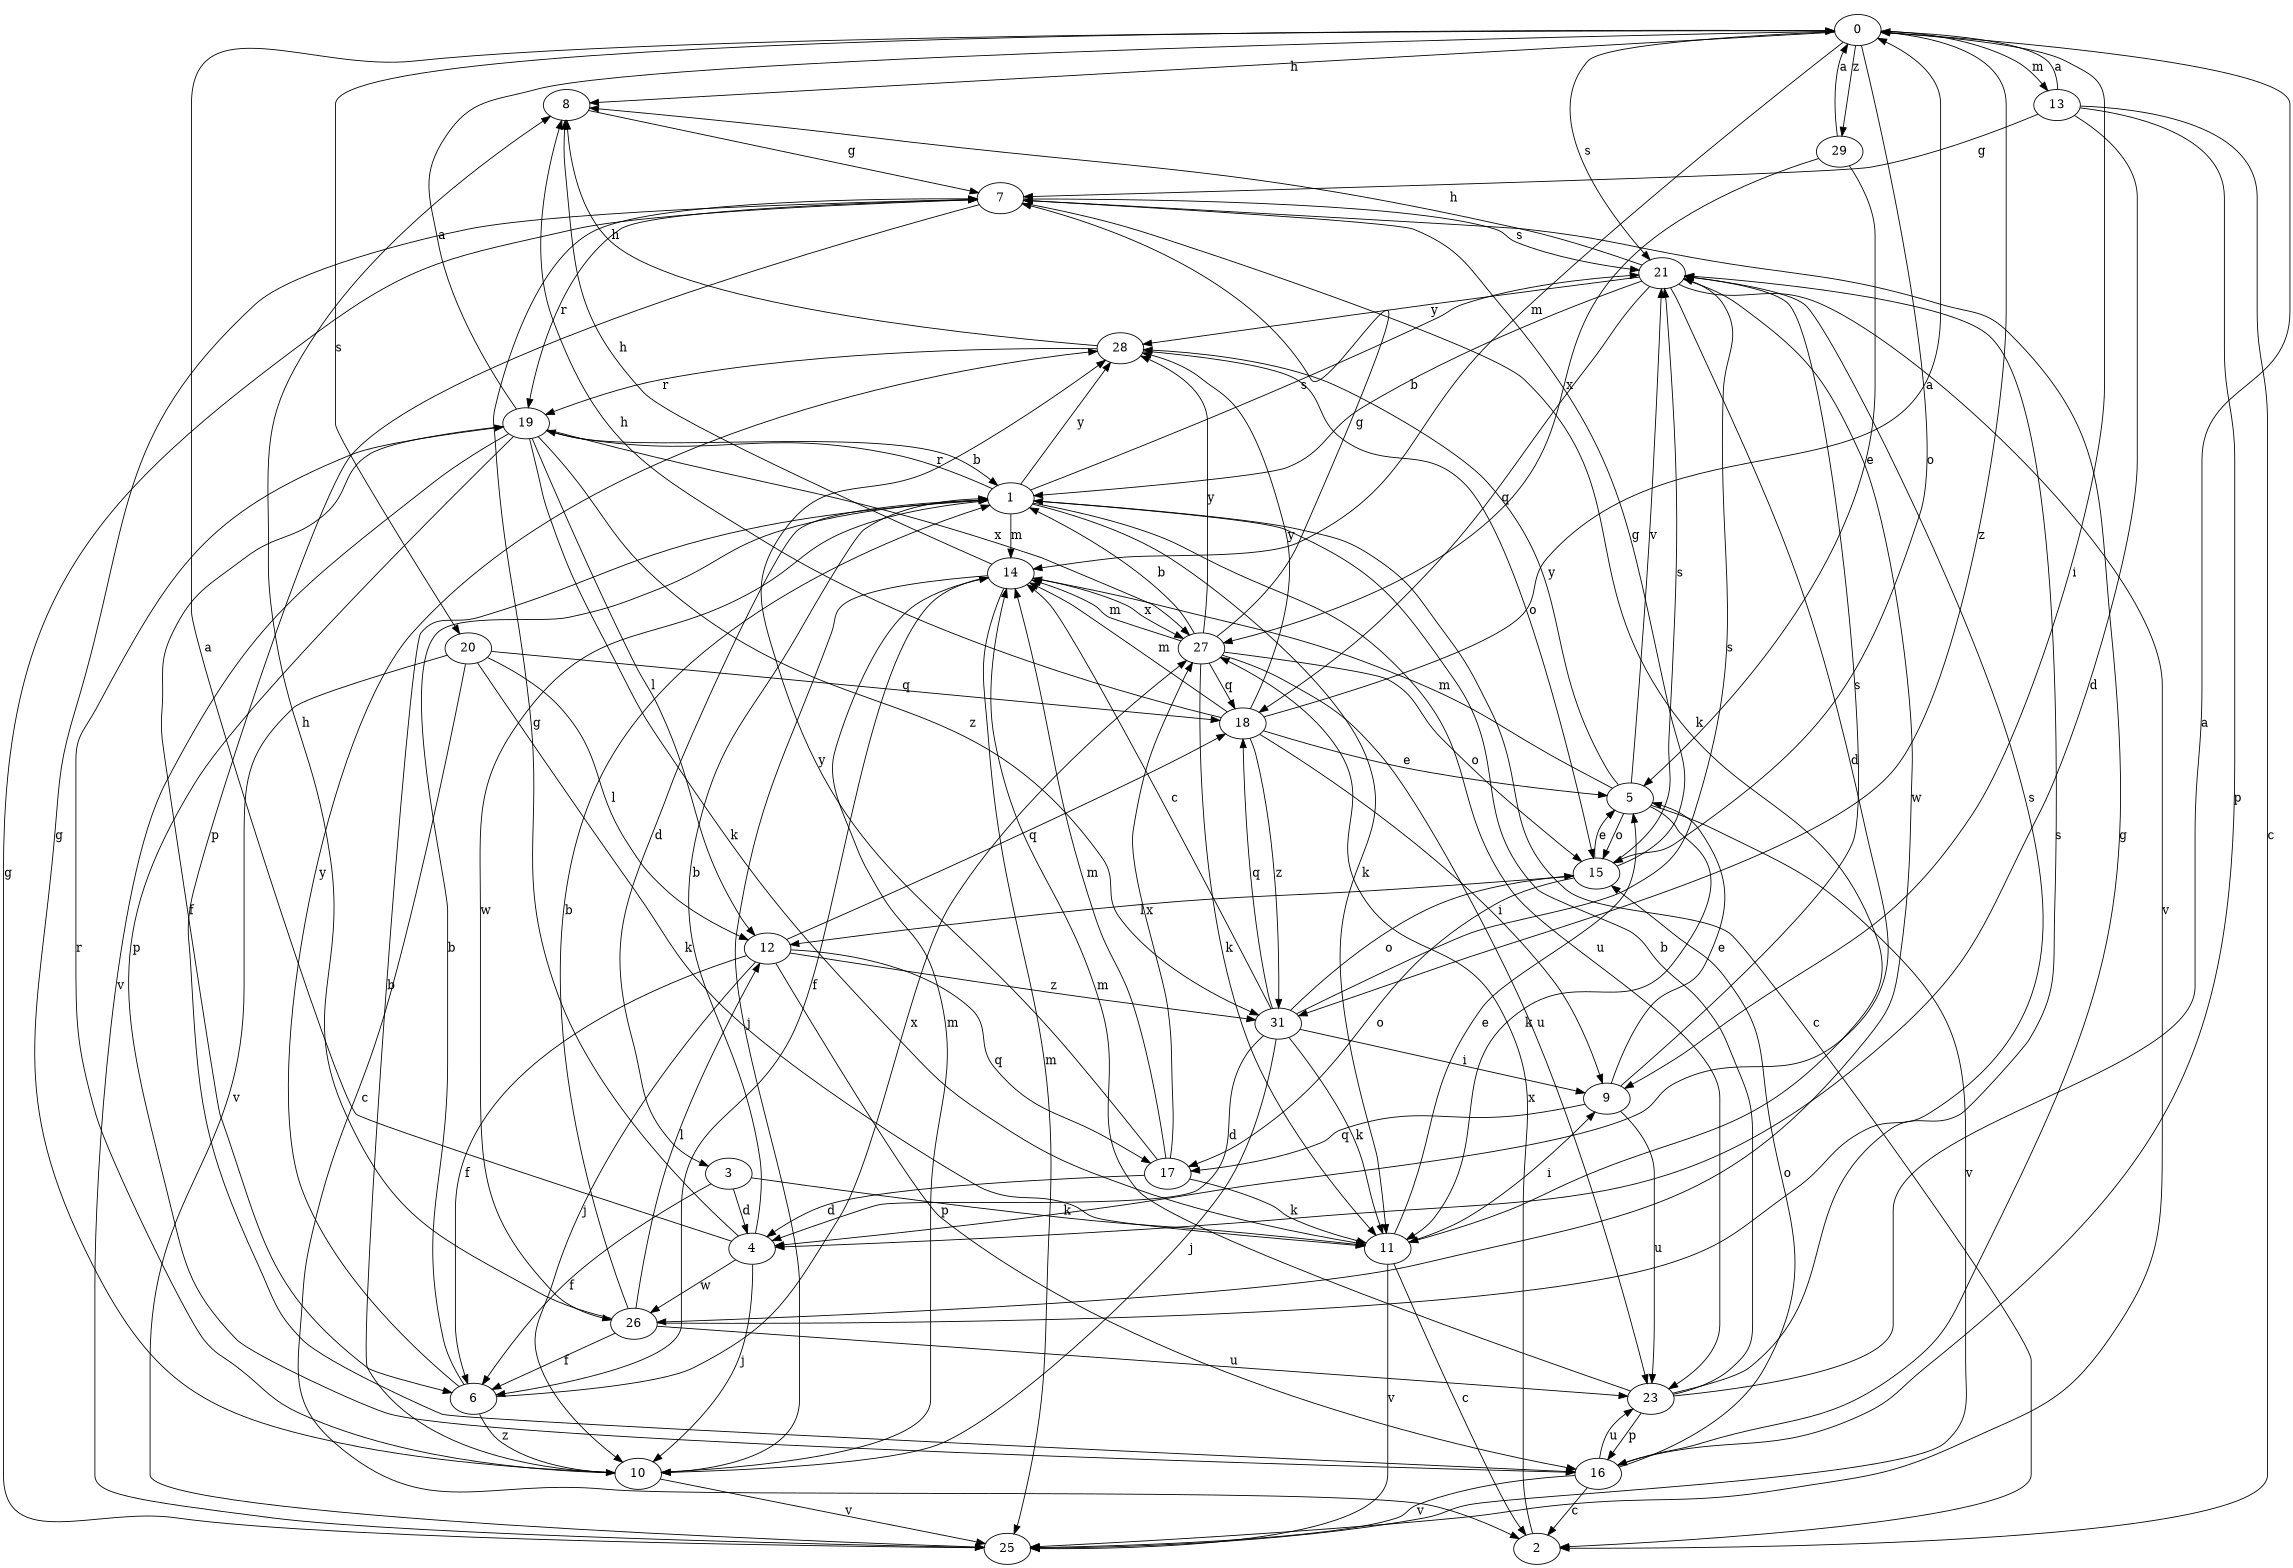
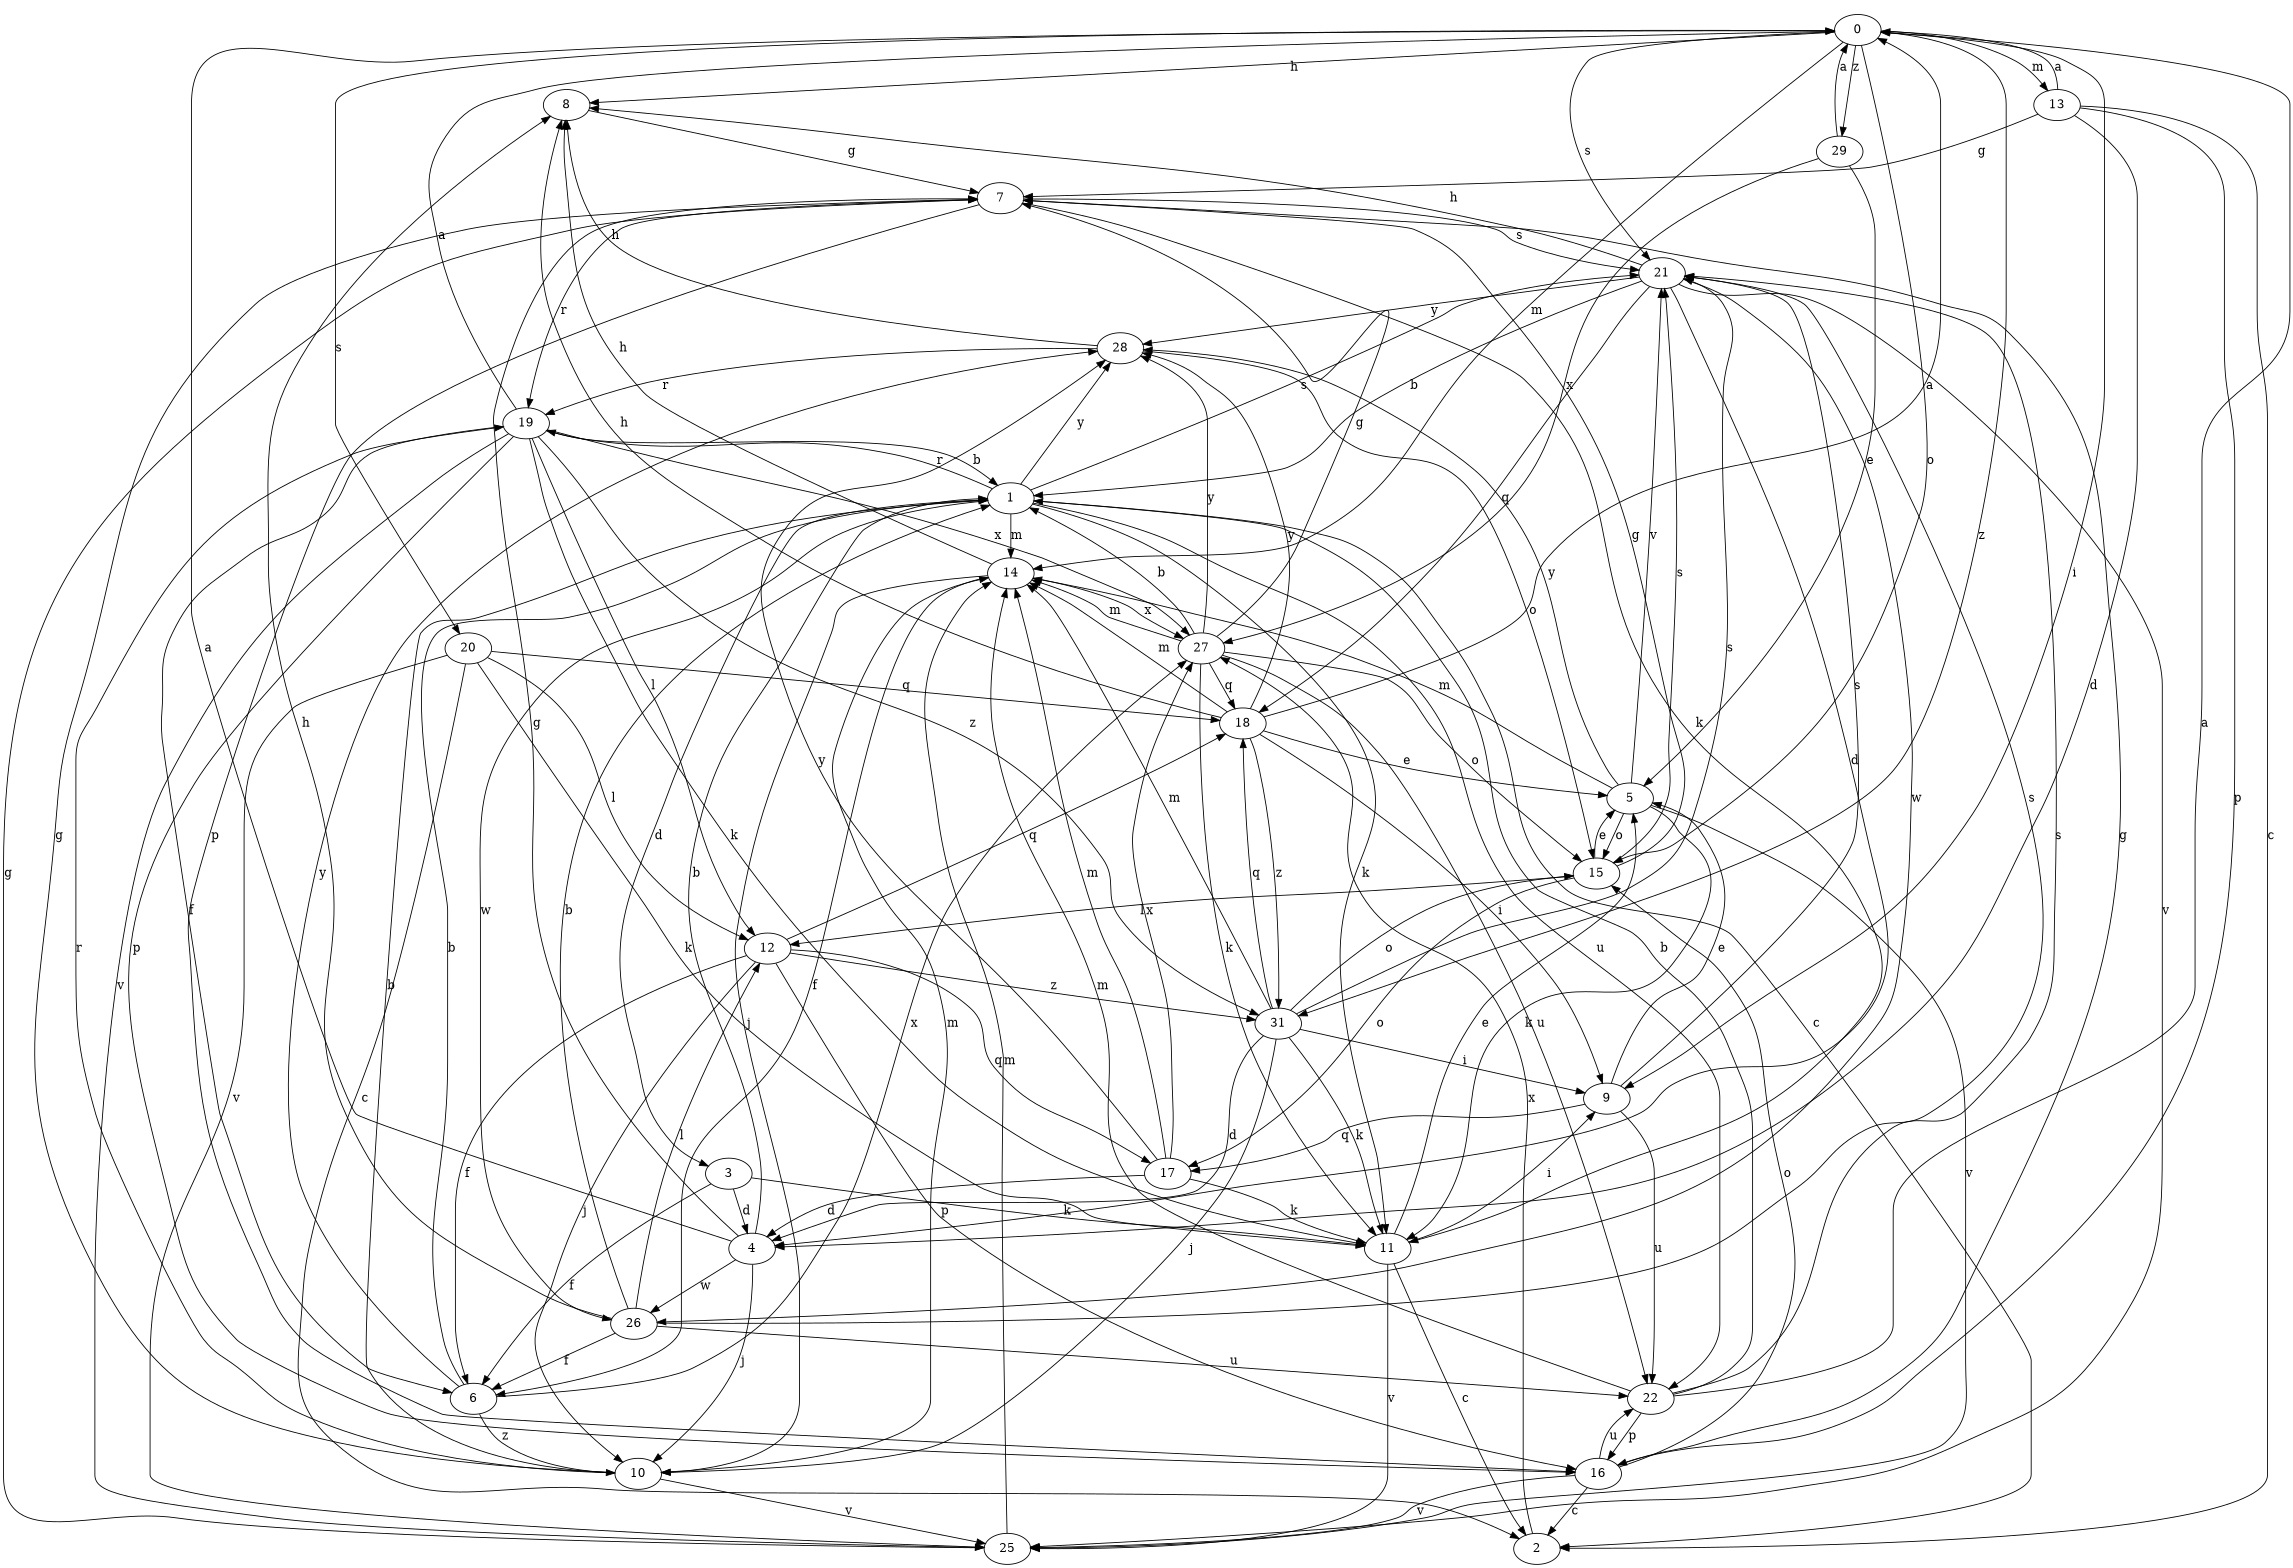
edge "31" -> "14": label "c" -> "m"
edge "14" -> "25": reversed
node "23": label "23" -> "22"
